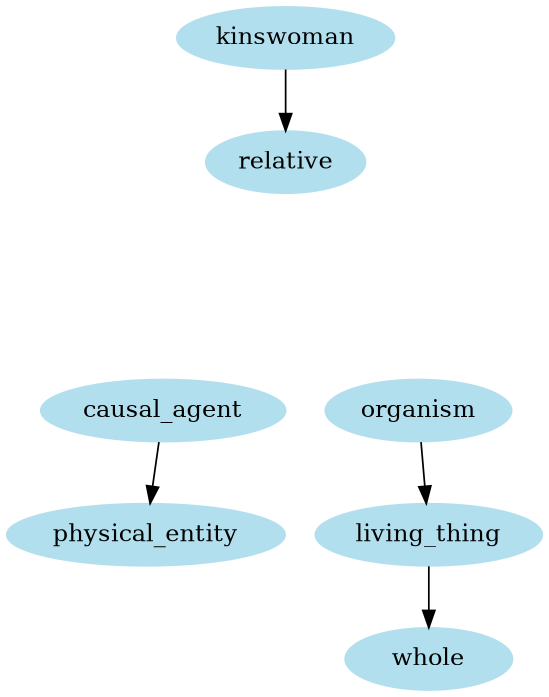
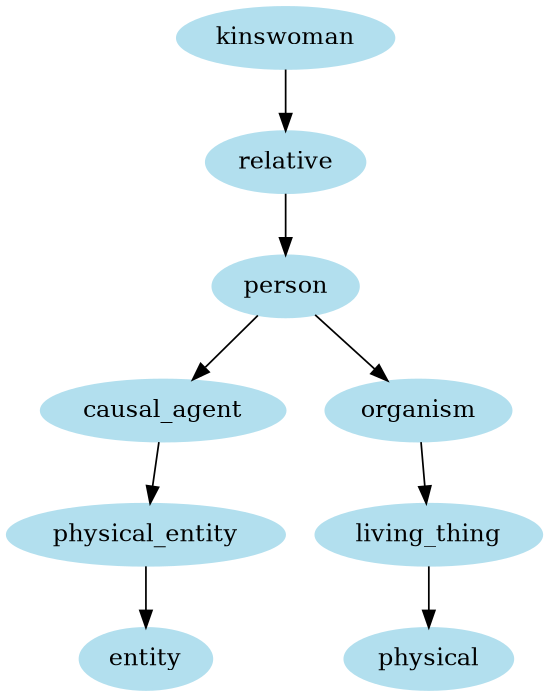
node "person": added
node "entity": added
node "whole": label "whole" -> "physical"
